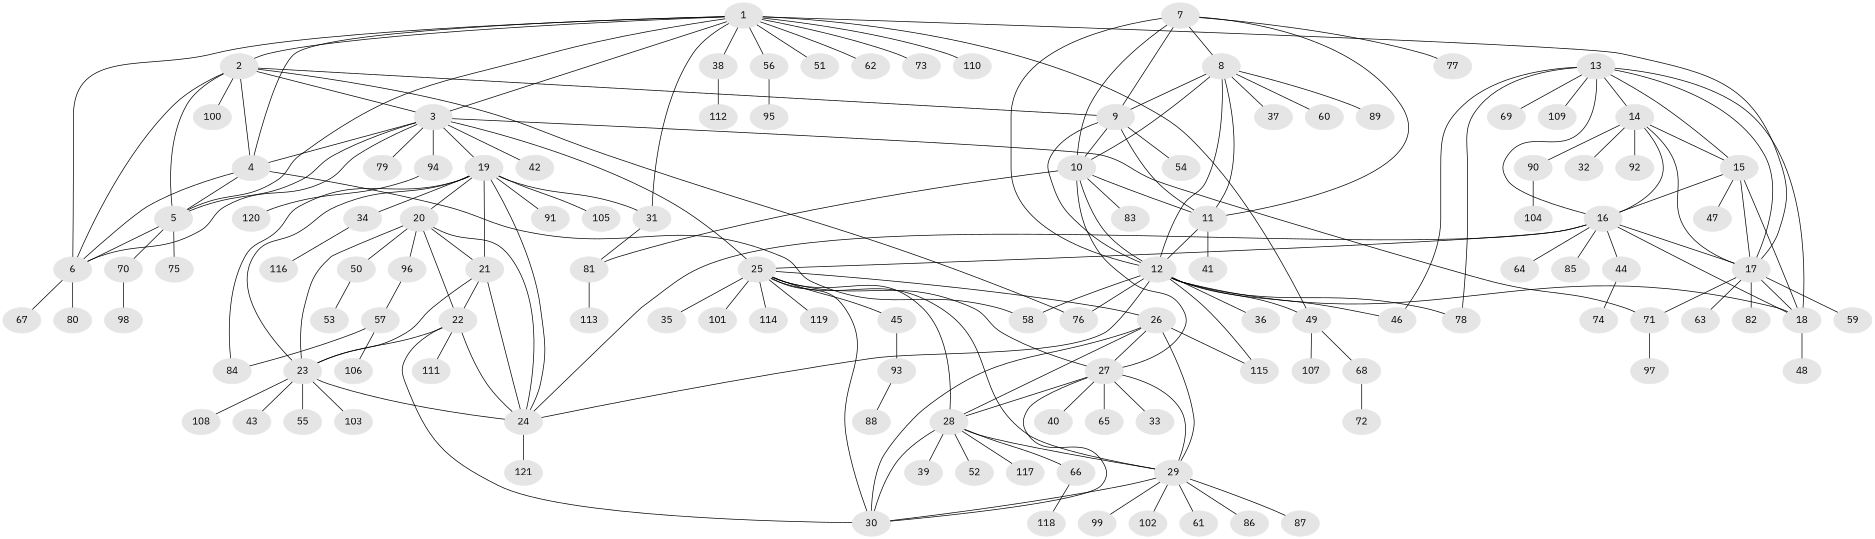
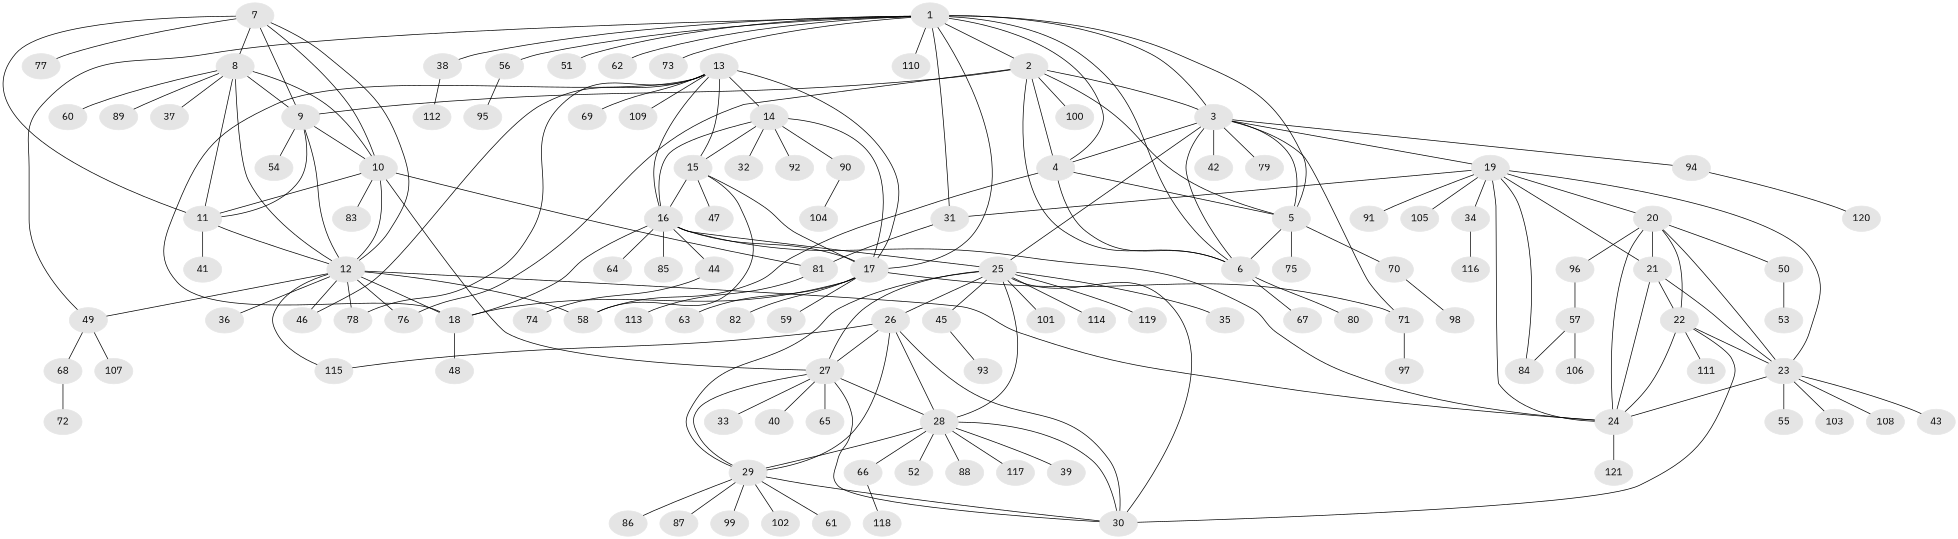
edge "15" -- "18": now "15" -- "58"
edge "93" -- "88": now "28" -- "88"
